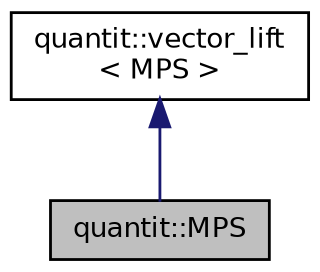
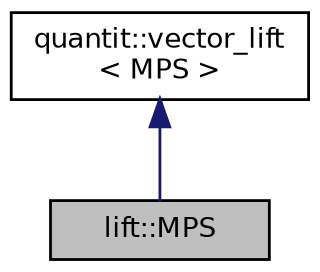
node "quantit::MPS": label "quantit::MPS" -> "lift::MPS"
